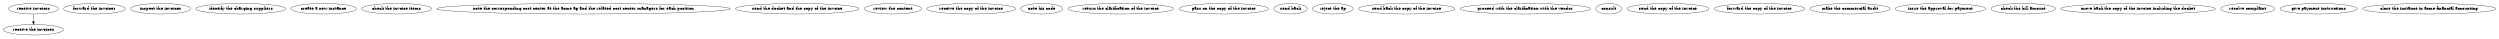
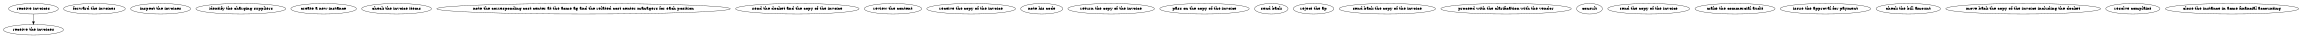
node "return the clarification of the invoice": label "return the clarification of the invoice" -> "return the copy of the invoice"
node "forward the copy of the invoice": removed
node "give payment instructions": removed
